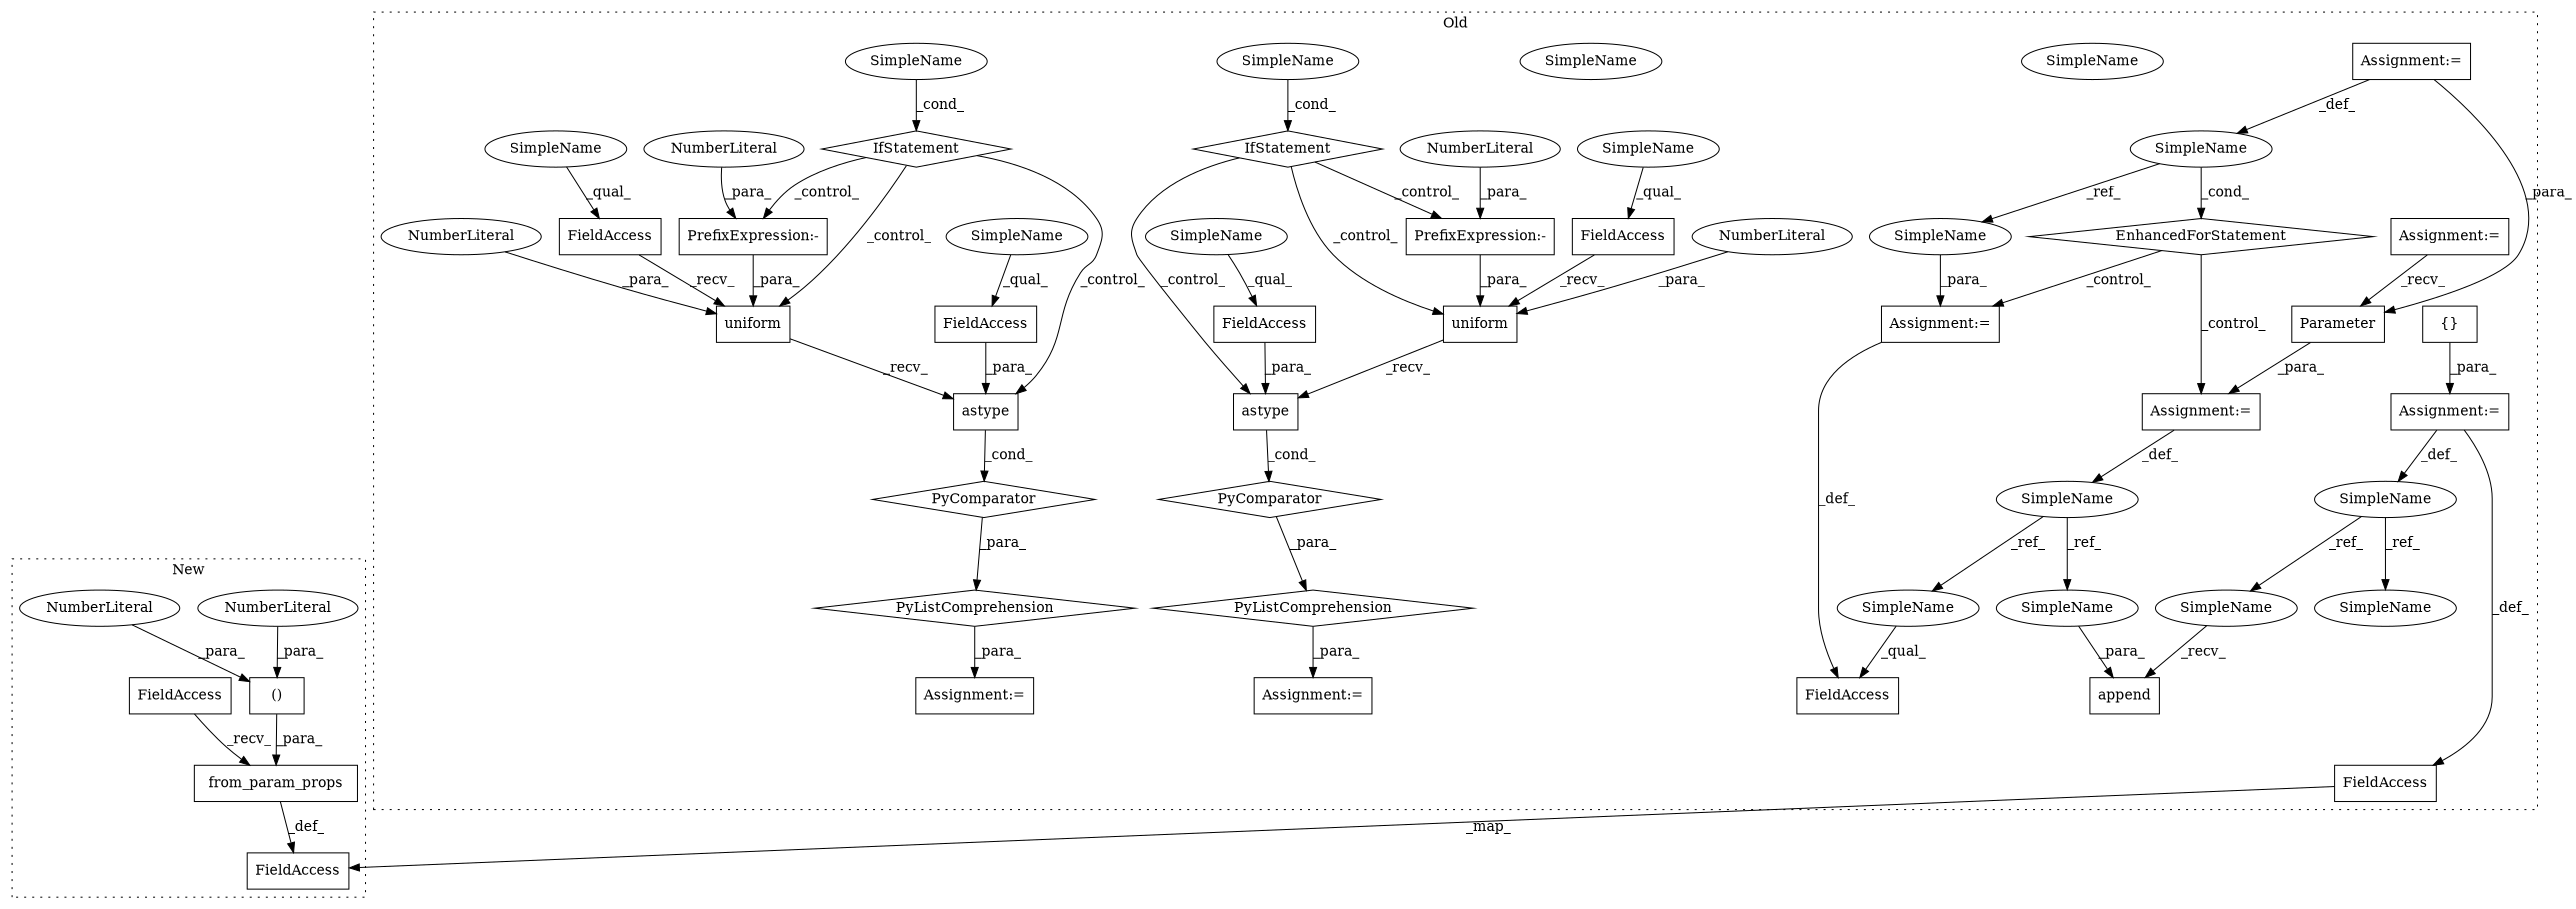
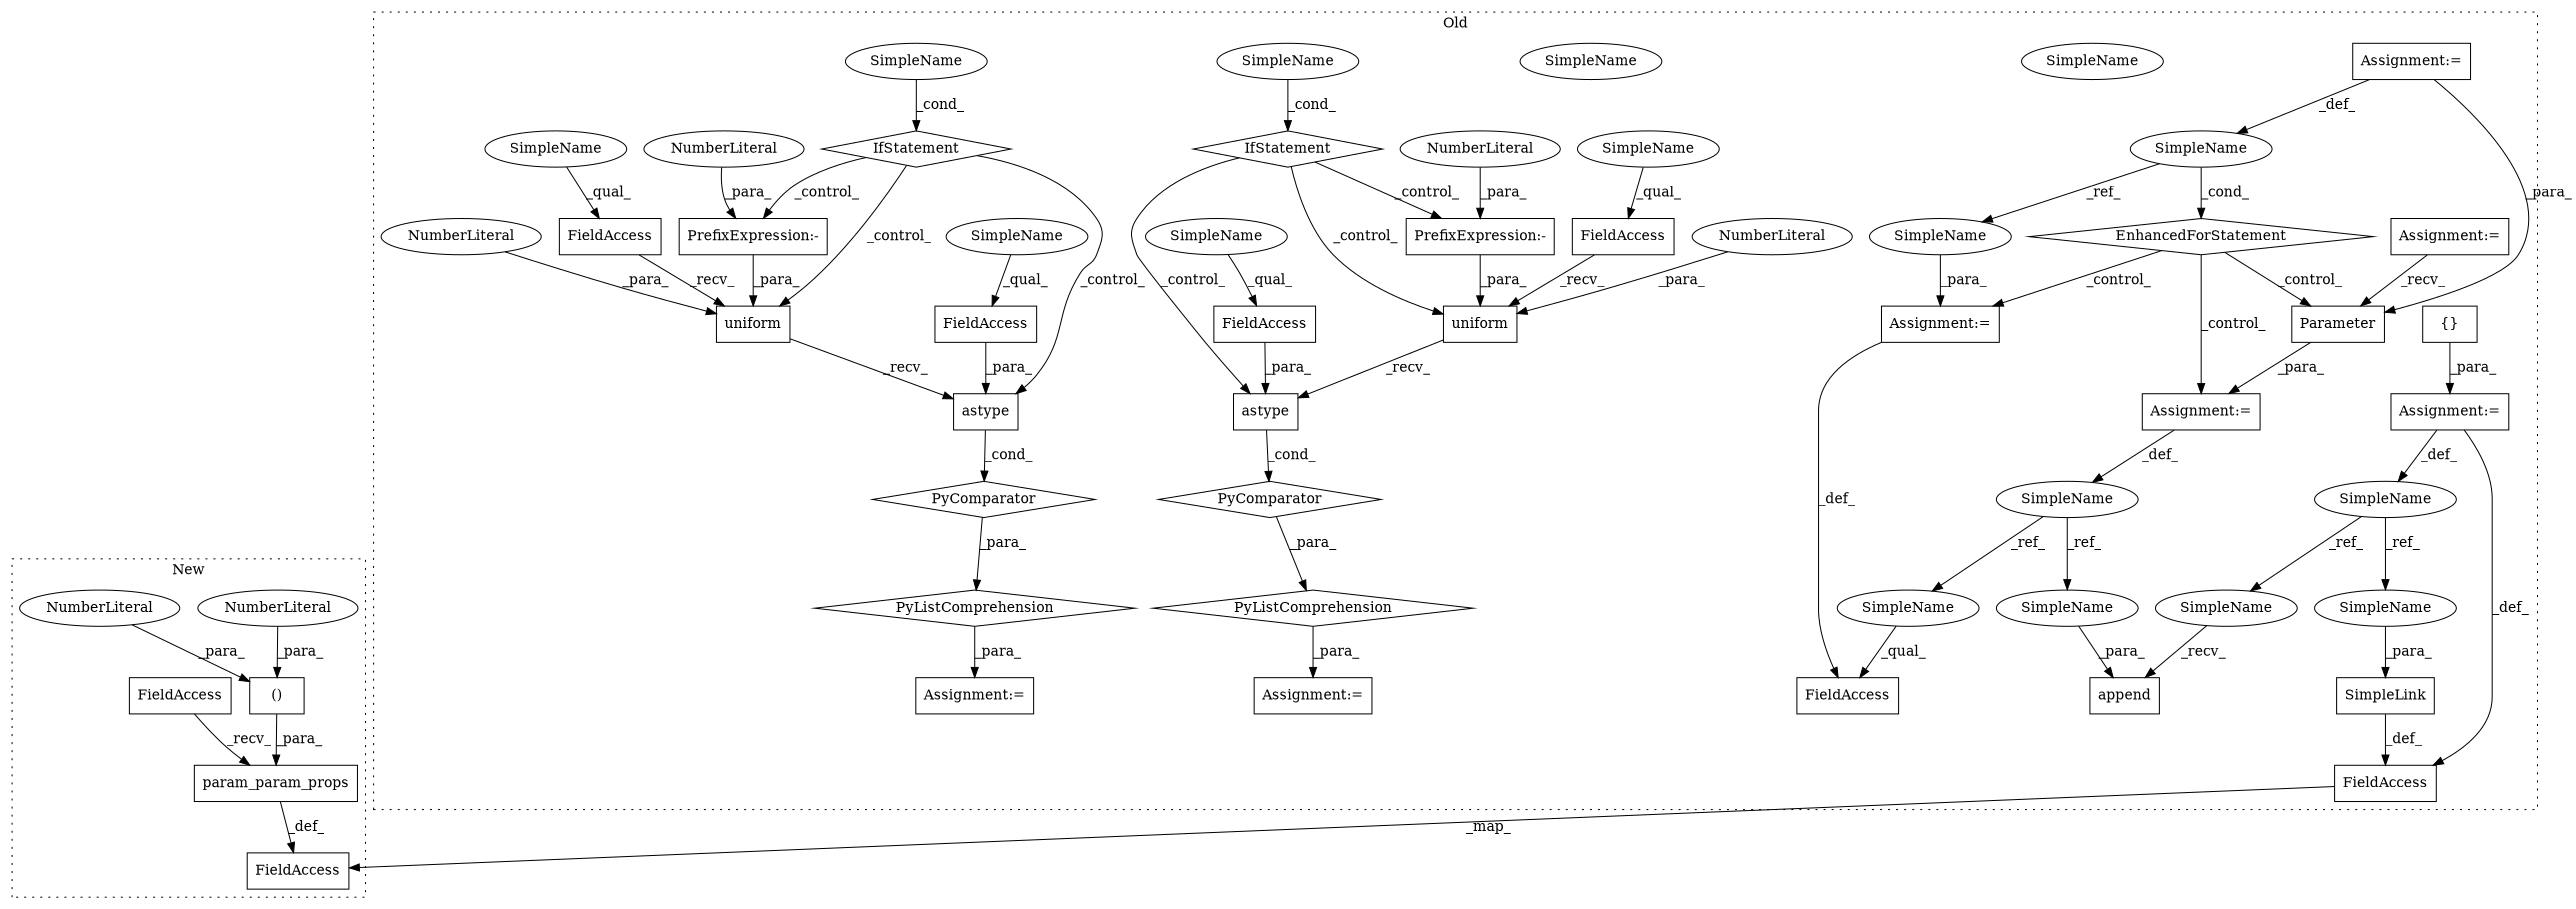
edge "EnhancedForStatement" -> "Parameter": added, label "_control_"
node "SimpleLink": added
node "from_param_props": label "from_param_props" -> "param_param_props"
